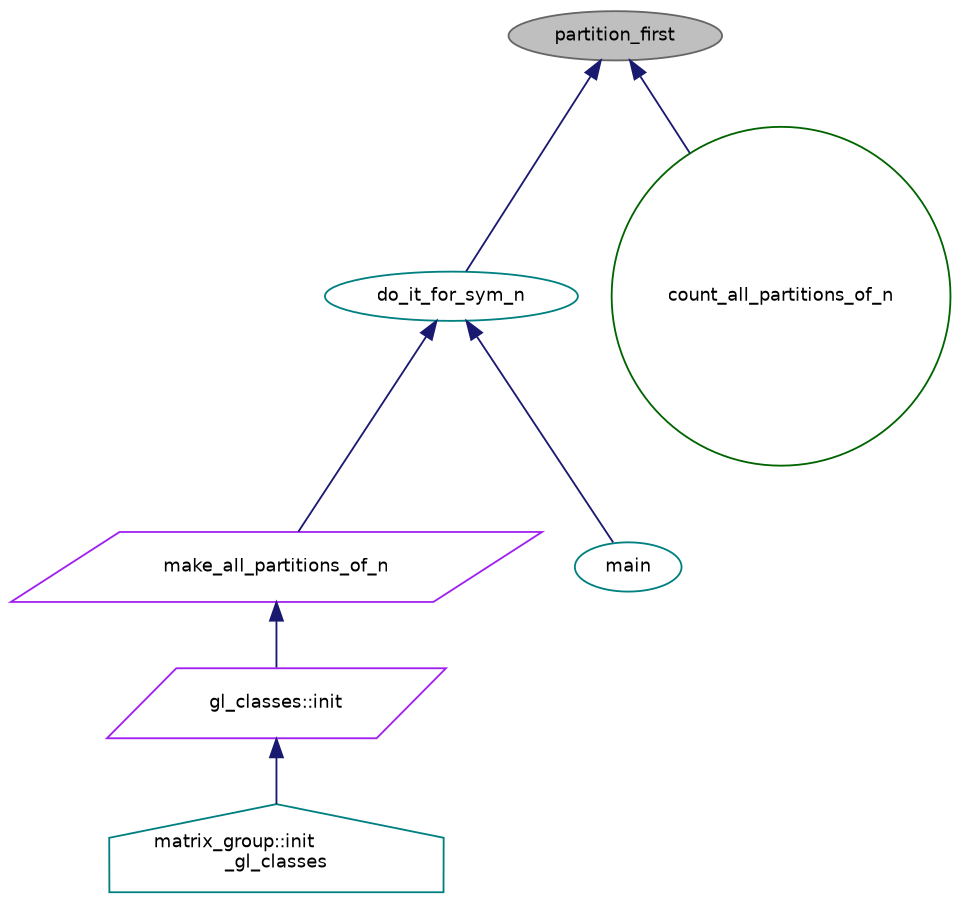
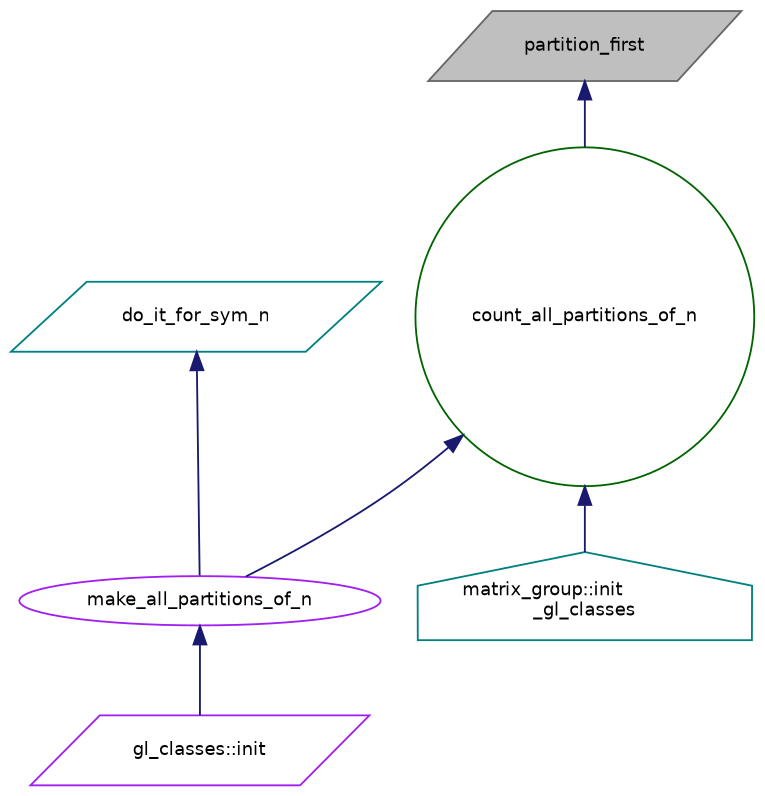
node "partition_first": shape ellipse -> parallelogram
edge "do_it_for_sym_n" -> "partition_first": removed
node "do_it_for_sym_n": shape ellipse -> parallelogram
edge "make_all_partitions_of_n" -> "count_all_partitions_of_n": added
node "make_all_partitions_of_n": shape parallelogram -> ellipse
node "main": removed
edge "matrix_group::init _gl_classes" -> "gl_classes::init": now "matrix_group::init _gl_classes" -> "count_all_partitions_of_n"
